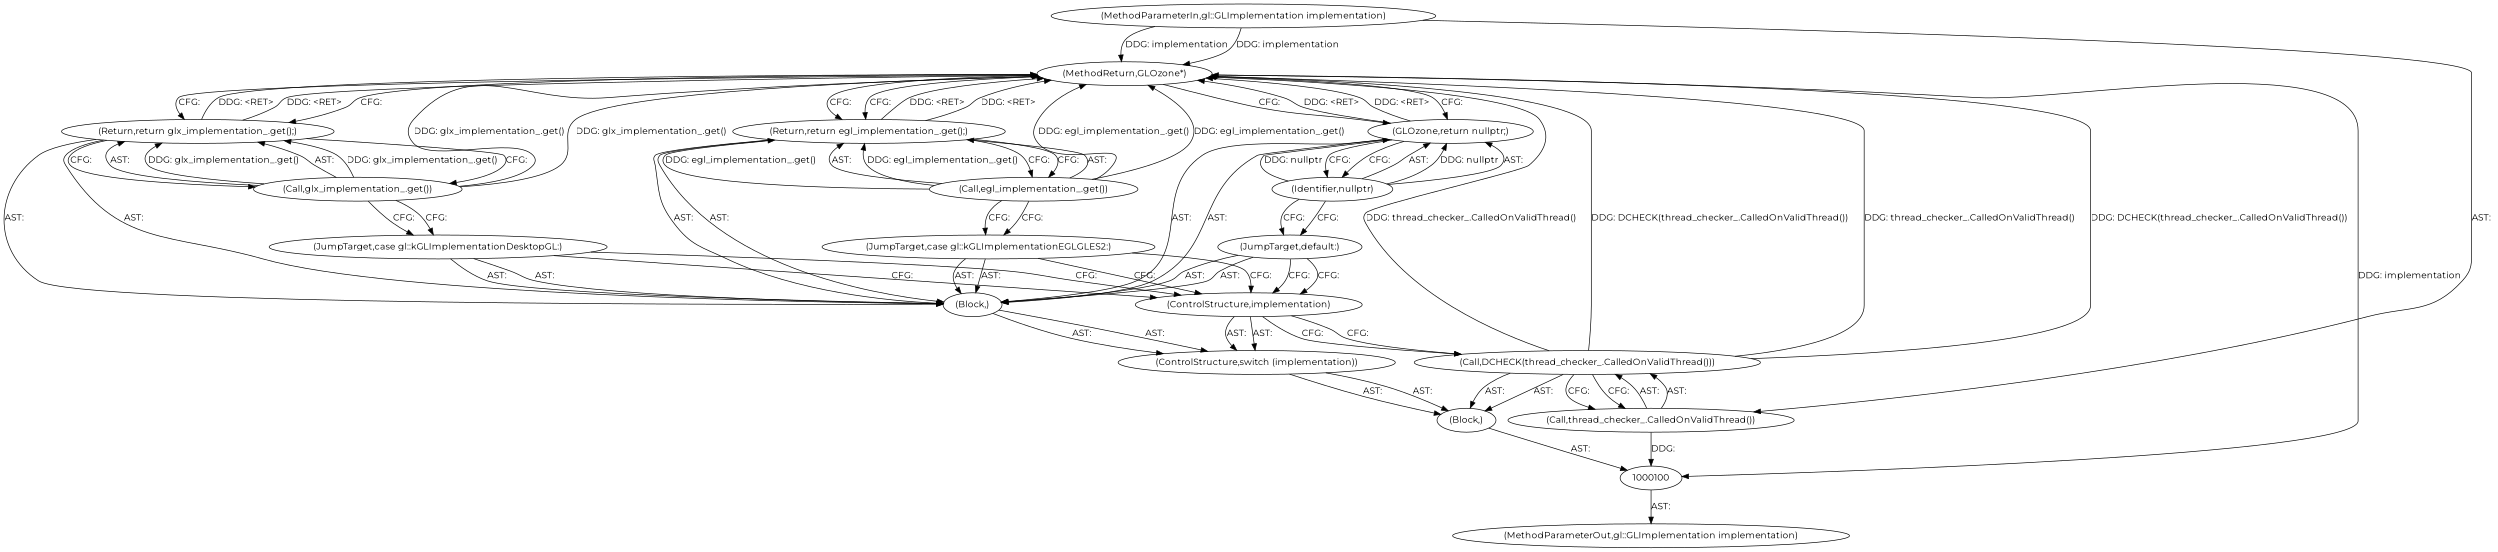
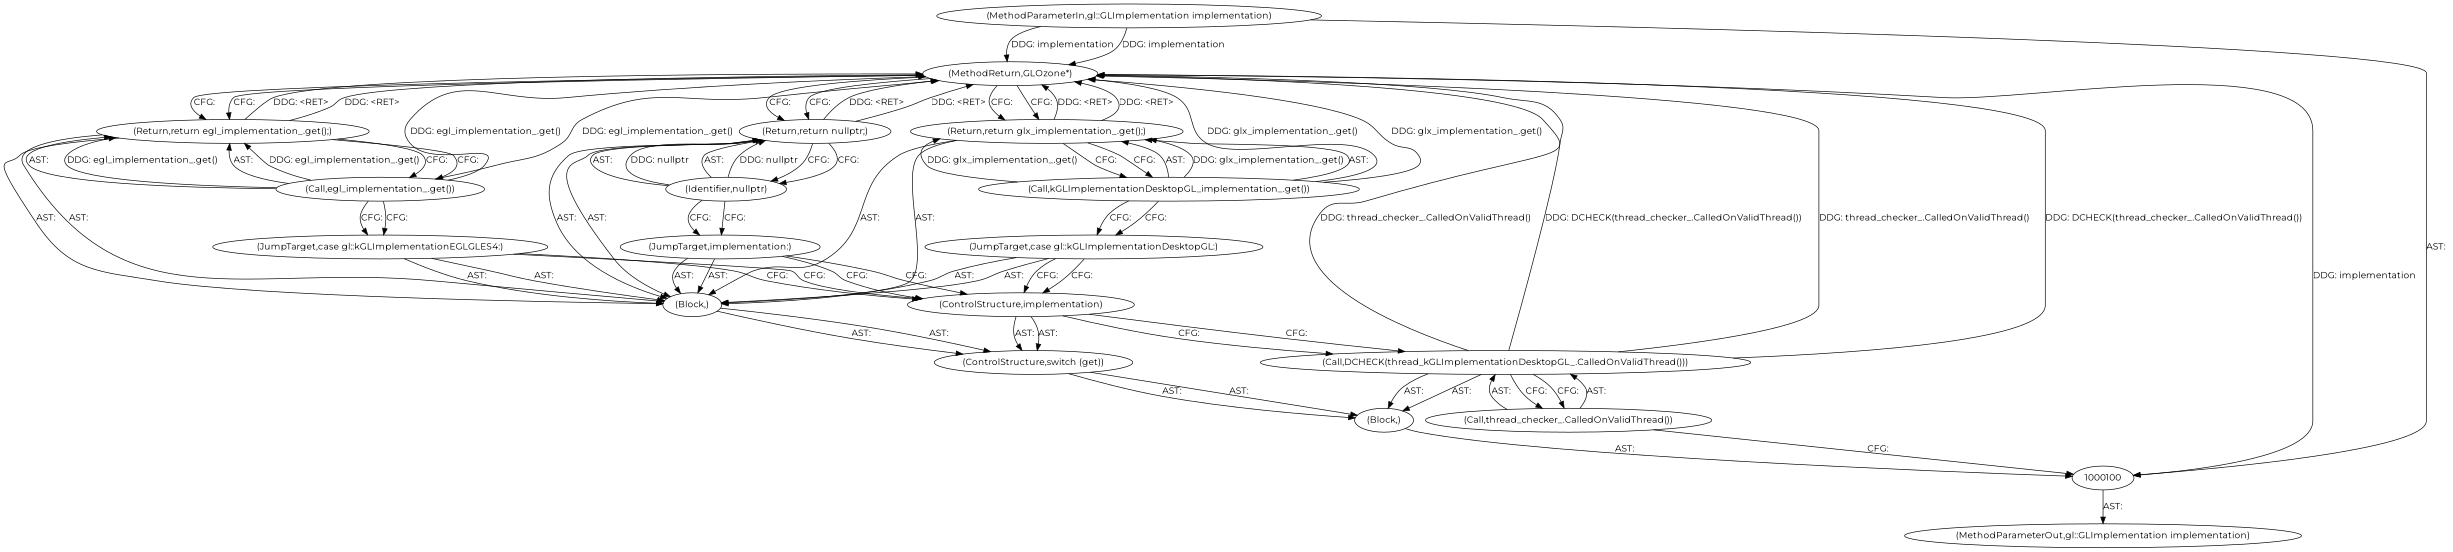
edge "(MethodParameterIn,gl::GLImplementation implementation)" -> "(Call,thread_checker_.CalledOnValidThread())": now "(MethodParameterIn,gl::GLImplementation implementation)" -> "1000100"
node "(GLOzone,return nullptr;)": label "(GLOzone,return nullptr;)" -> "(Return,return nullptr;)"
node "(Call,glx_implementation_.get())": label "(Call,glx_implementation_.get())" -> "(Call,kGLImplementationDesktopGL_implementation_.get())"
node "(JumpTarget,case gl::kGLImplementationEGLGLES2:)": label "(JumpTarget,case gl::kGLImplementationEGLGLES2:)" -> "(JumpTarget,case gl::kGLImplementationEGLGLES4:)"
node "(JumpTarget,default:)": label "(JumpTarget,default:)" -> "(JumpTarget,implementation:)"
node "(ControlStructure,switch (implementation))": label "(ControlStructure,switch (implementation))" -> "(ControlStructure,switch (get))"
node "(Call,DCHECK(thread_checker_.CalledOnValidThread()))": label "(Call,DCHECK(thread_checker_.CalledOnValidThread()))" -> "(Call,DCHECK(thread_kGLImplementationDesktopGL_.CalledOnValidThread()))"
edge "(Call,thread_checker_.CalledOnValidThread())" -> "1000100": label "DDG: " -> "CFG: "
